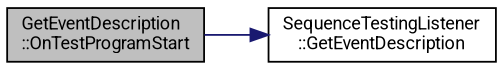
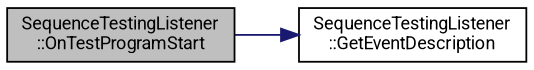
node "GetEventDescription ::OnTestProgramStart": label "GetEventDescription ::OnTestProgramStart" -> "SequenceTestingListener ::OnTestProgramStart"
